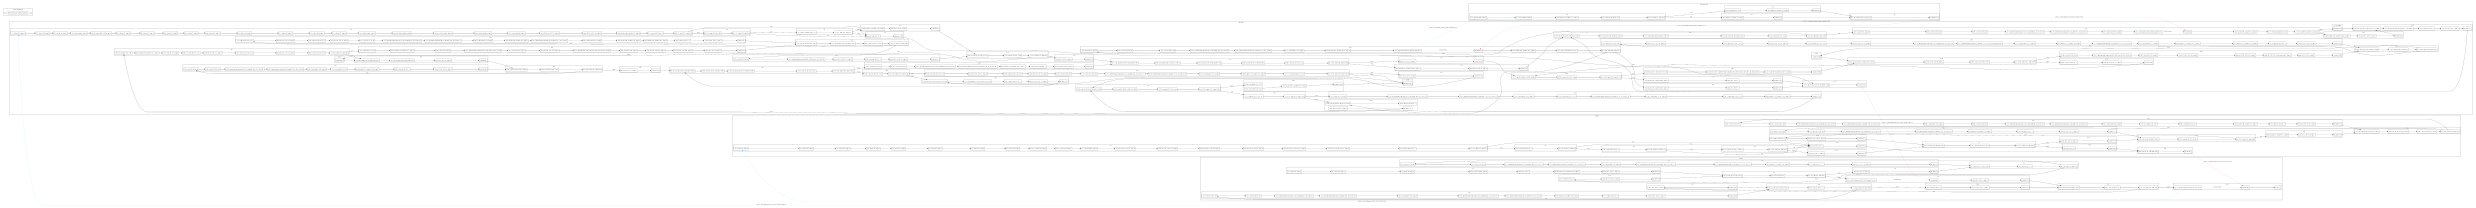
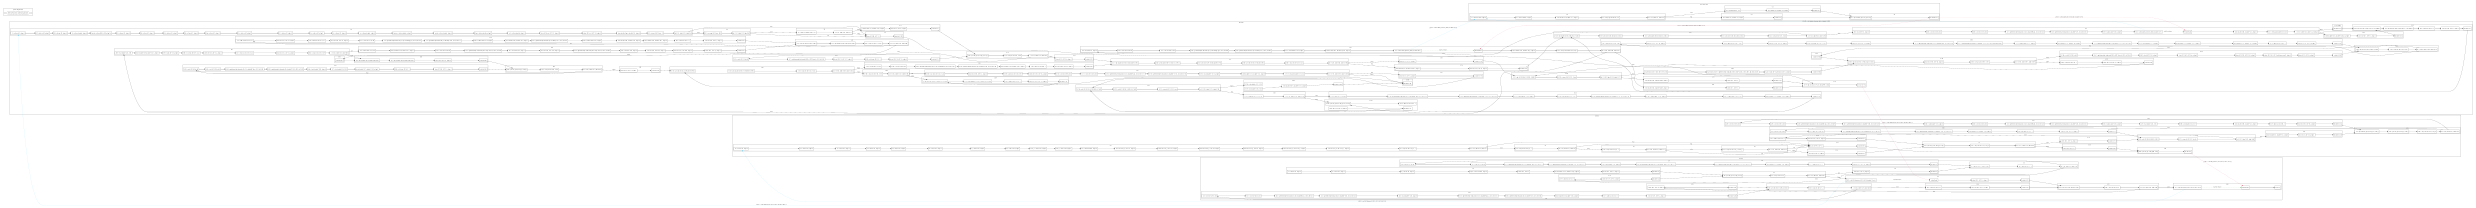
node "%102 = phi i32 [ [%142, %139], [0, %99] ]": removed
